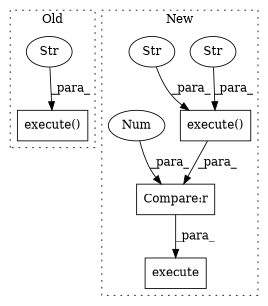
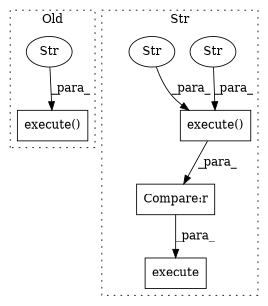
cluster "New": label "New" -> "Str"
node "Num": removed
